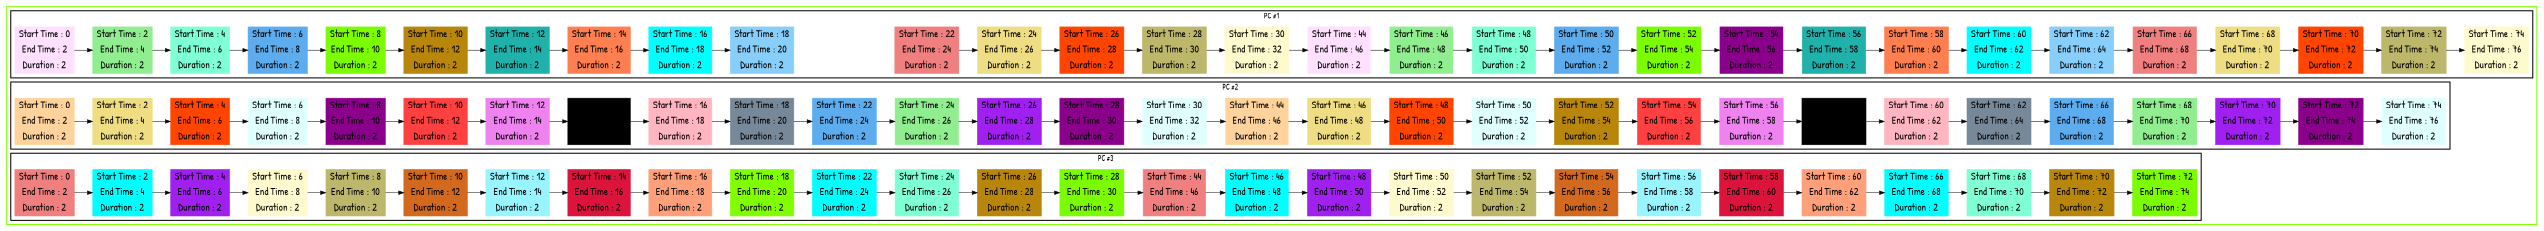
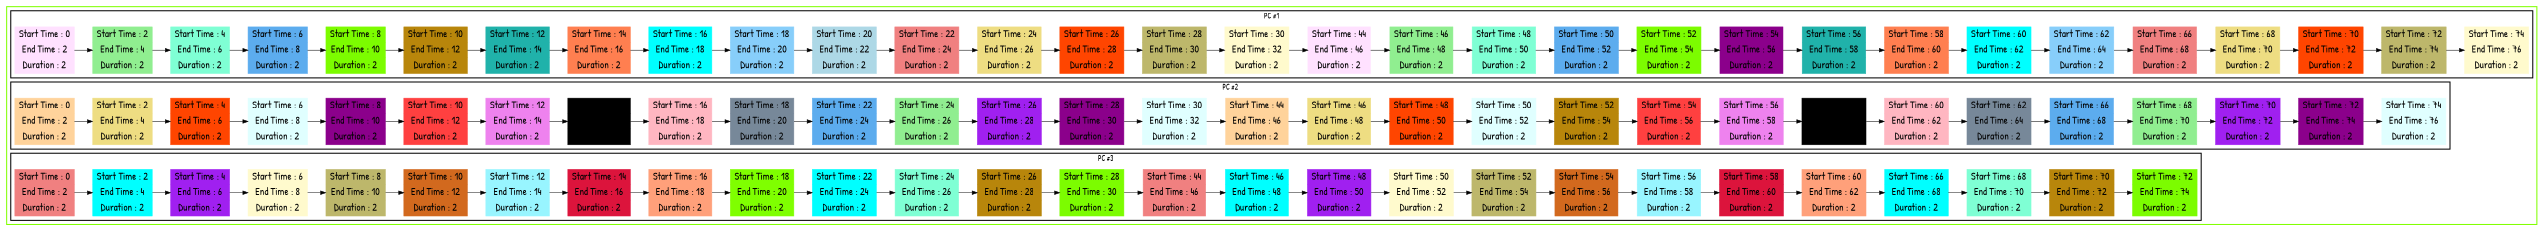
node "Start Time : 20": added
